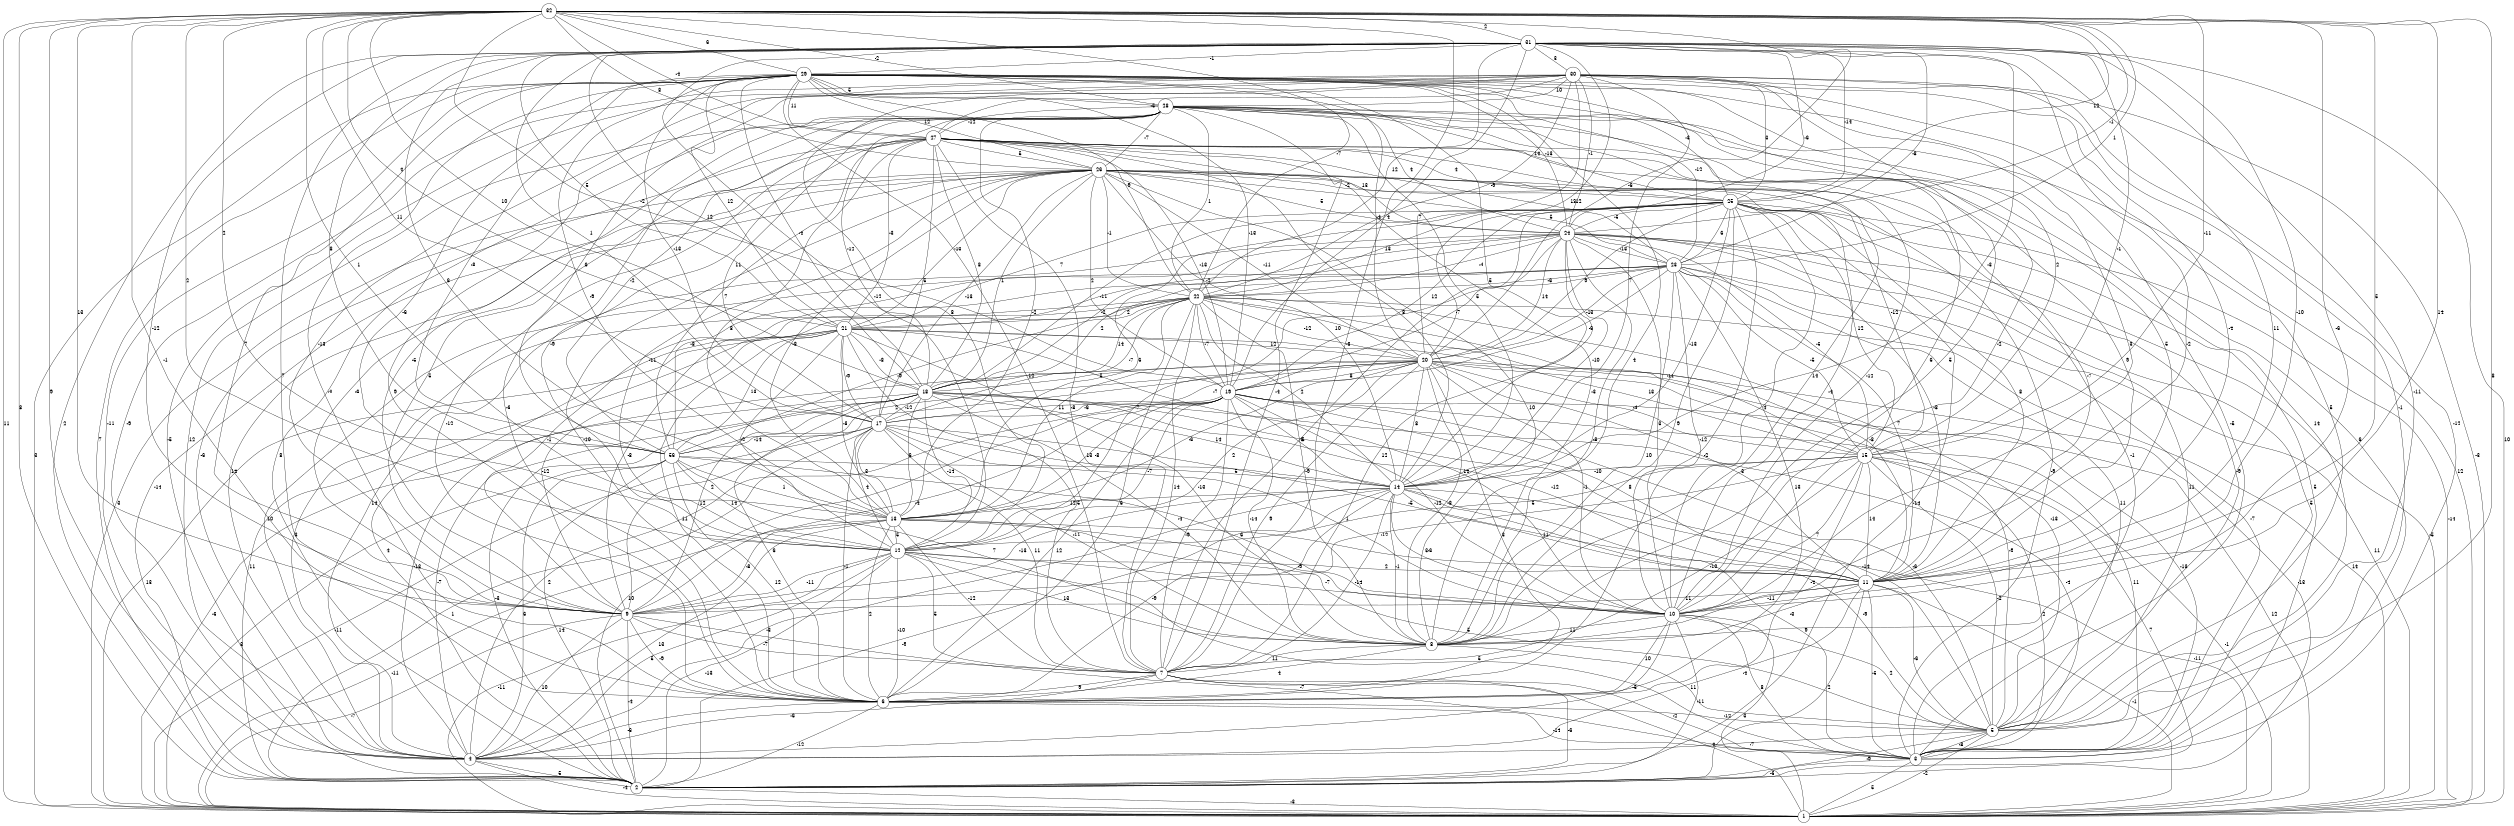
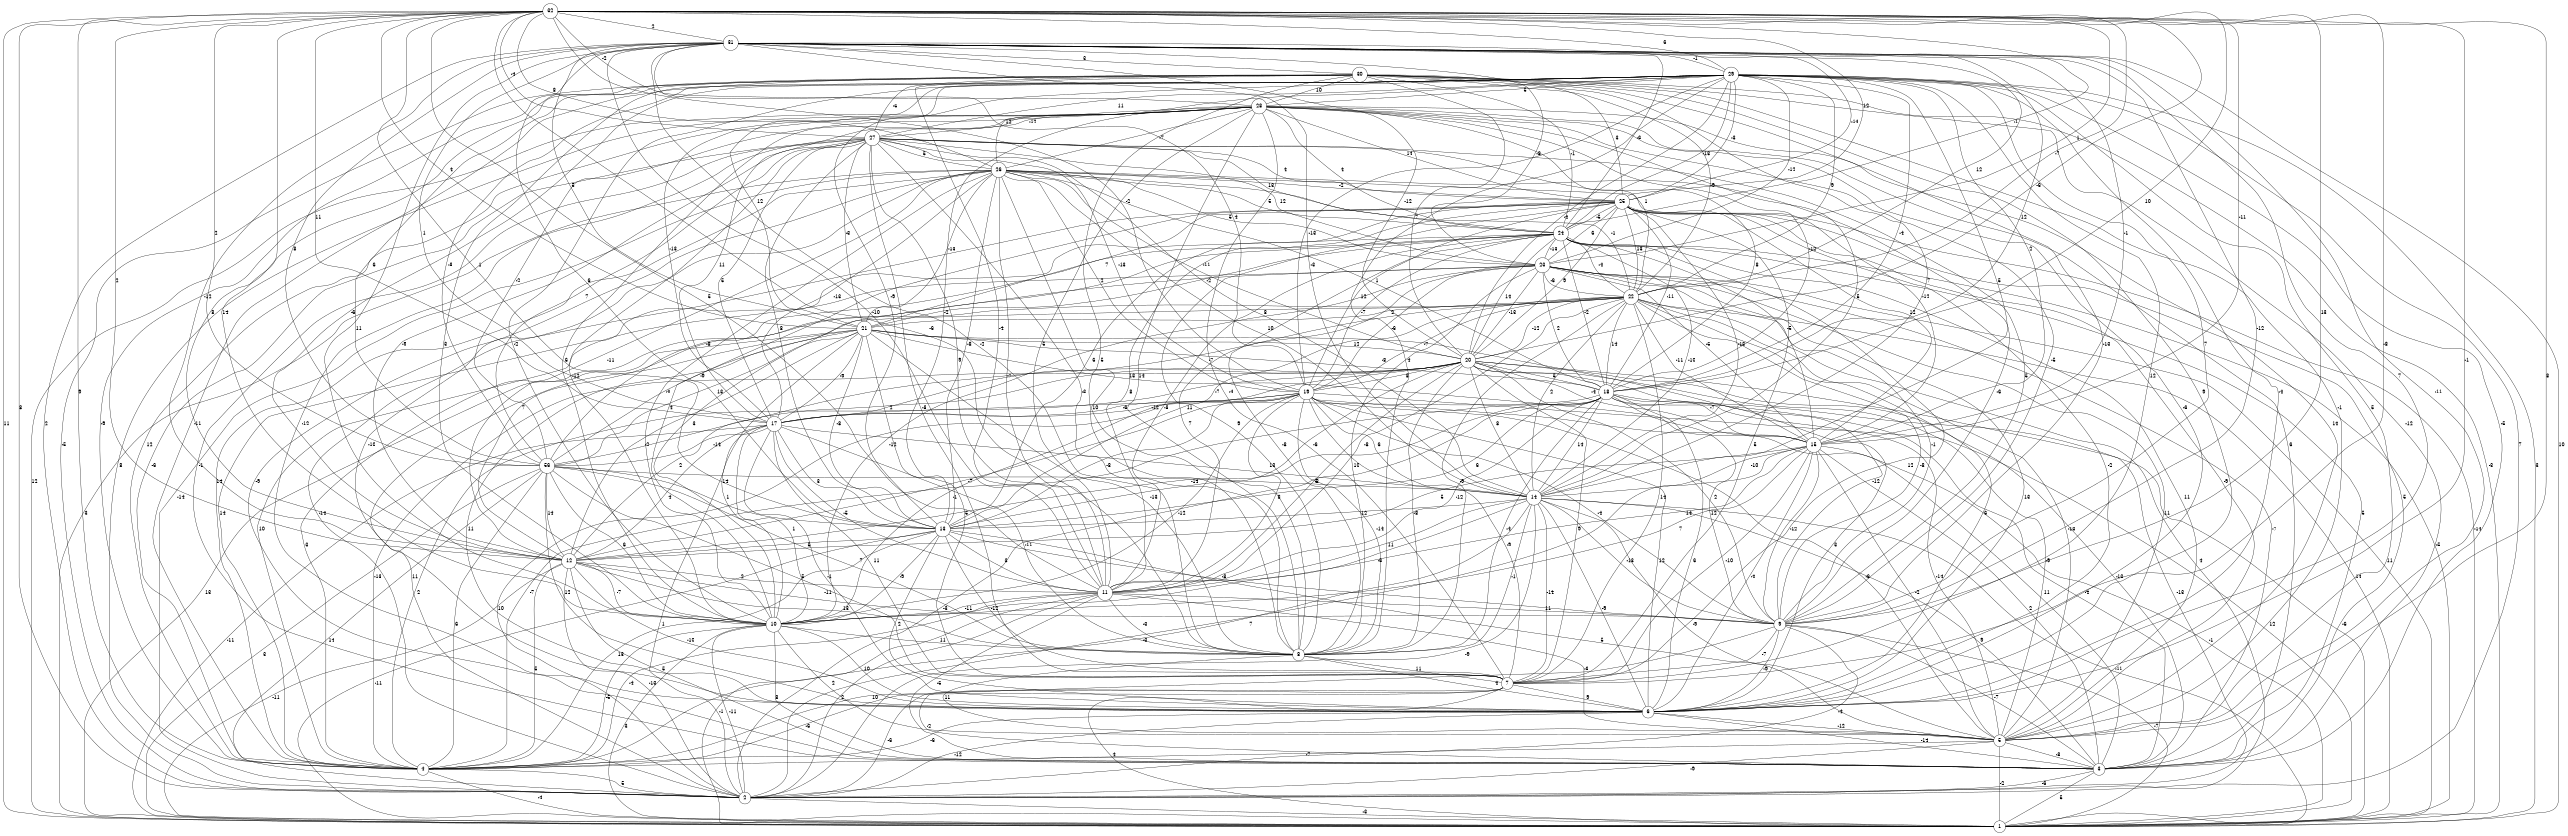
edge "18" -- "15": added, label "-7"
edge "12" -- "7": now "56" -- "7"
